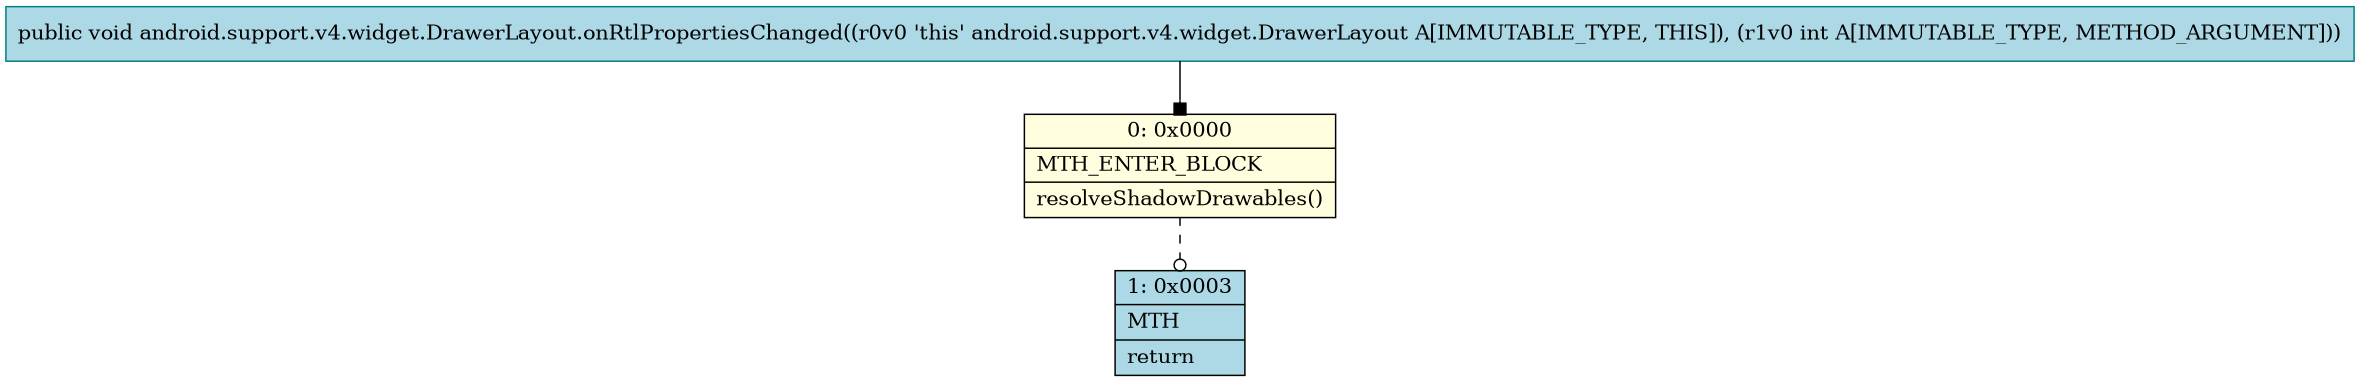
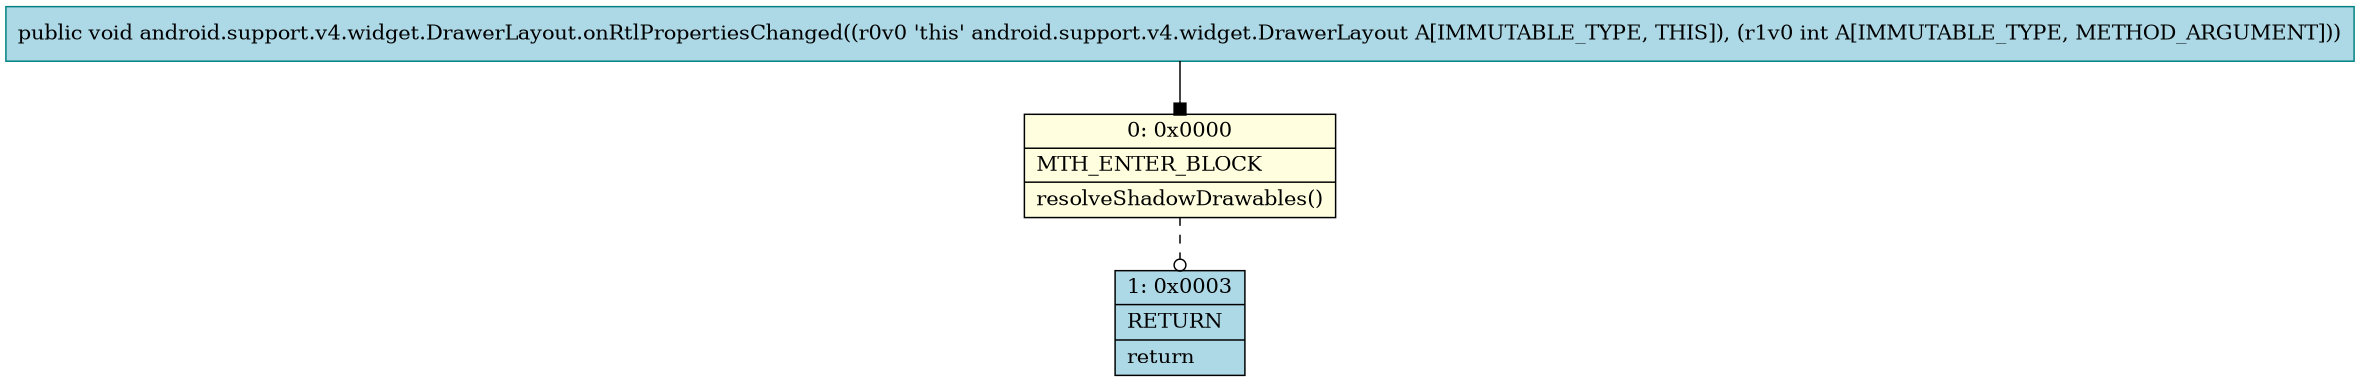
node "1: 0x0003": text "MTH" -> "RETURN"
